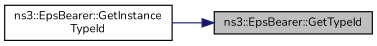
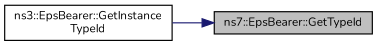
node "ns3::EpsBearer::GetTypeId": label "ns3::EpsBearer::GetTypeId" -> "ns7::EpsBearer::GetTypeId"
